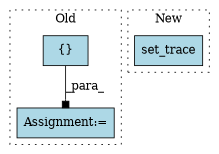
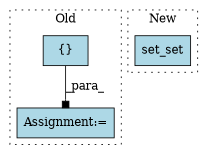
node "set_trace": label "set_trace" -> "set_set"
